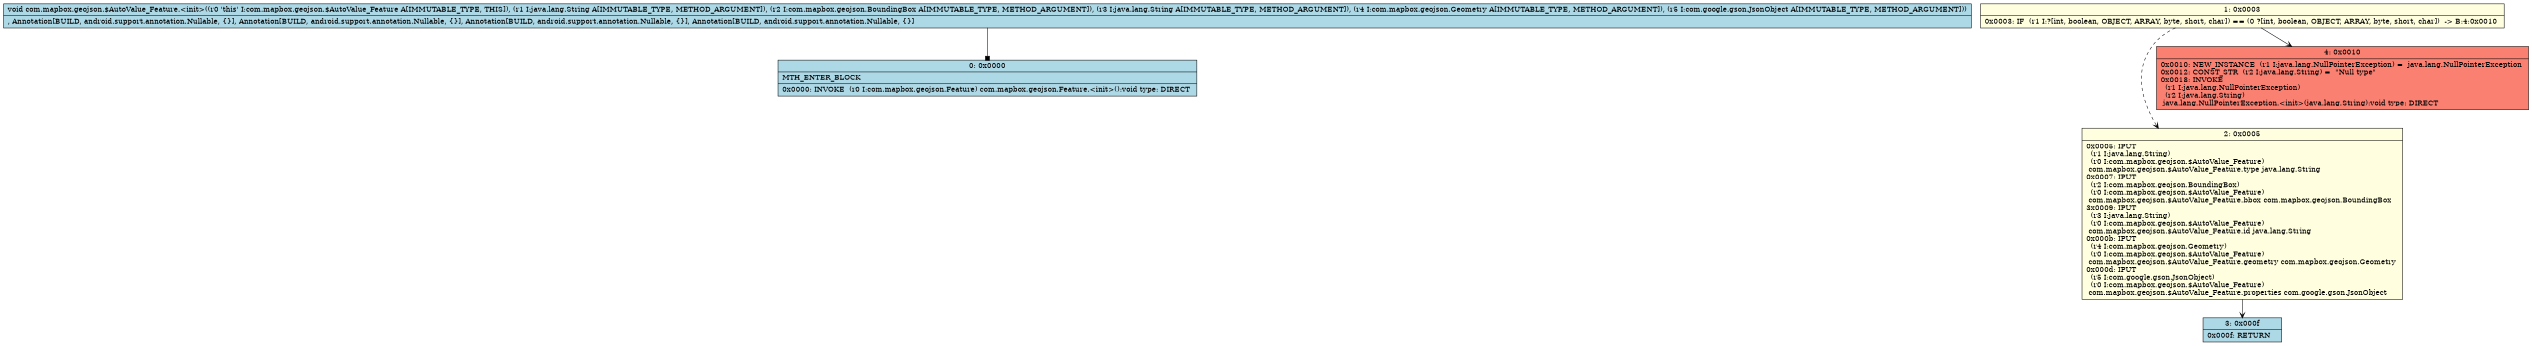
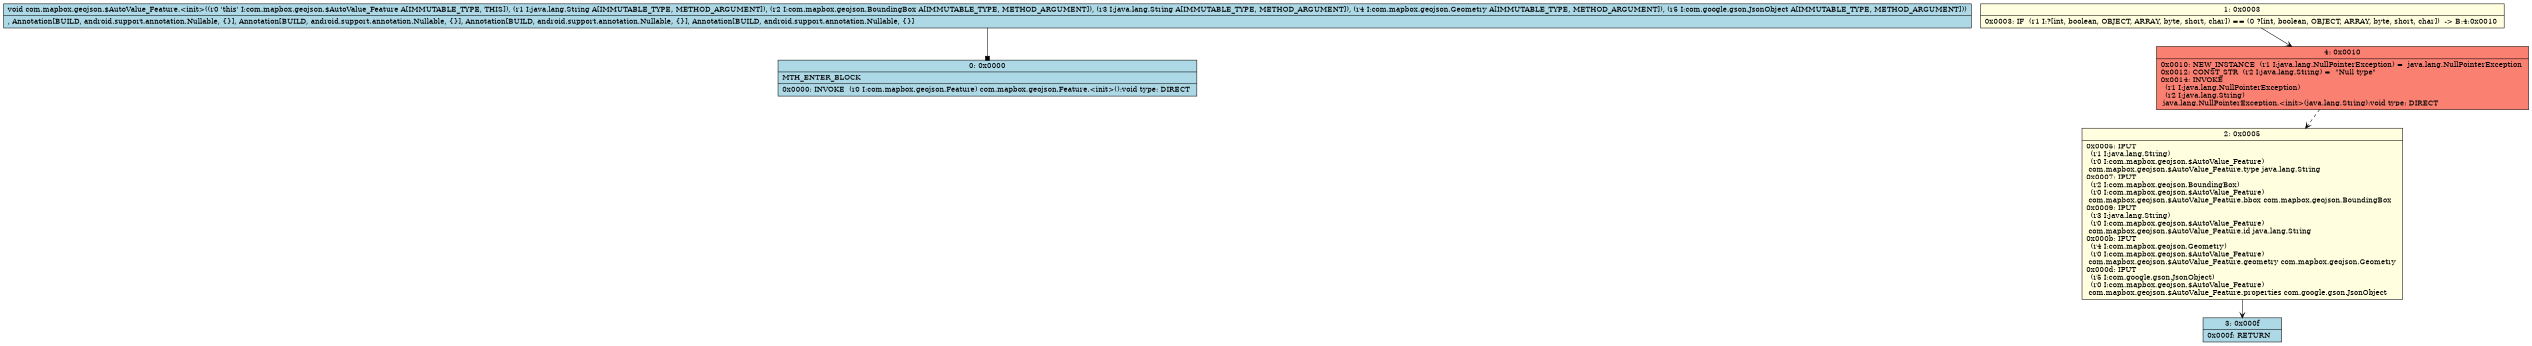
edge "1: 0x0003" -> "2: 0x0005": now "4: 0x0010" -> "2: 0x0005"
node "4: 0x0010": text "0x0018: INVOKE" -> "0x0014: INVOKE"
node "2: 0x0005": text "3x0009: IPUT" -> "0x0009: IPUT"
